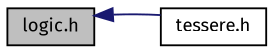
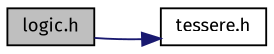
edge "tessere.h" -> "logic.h": reversed
